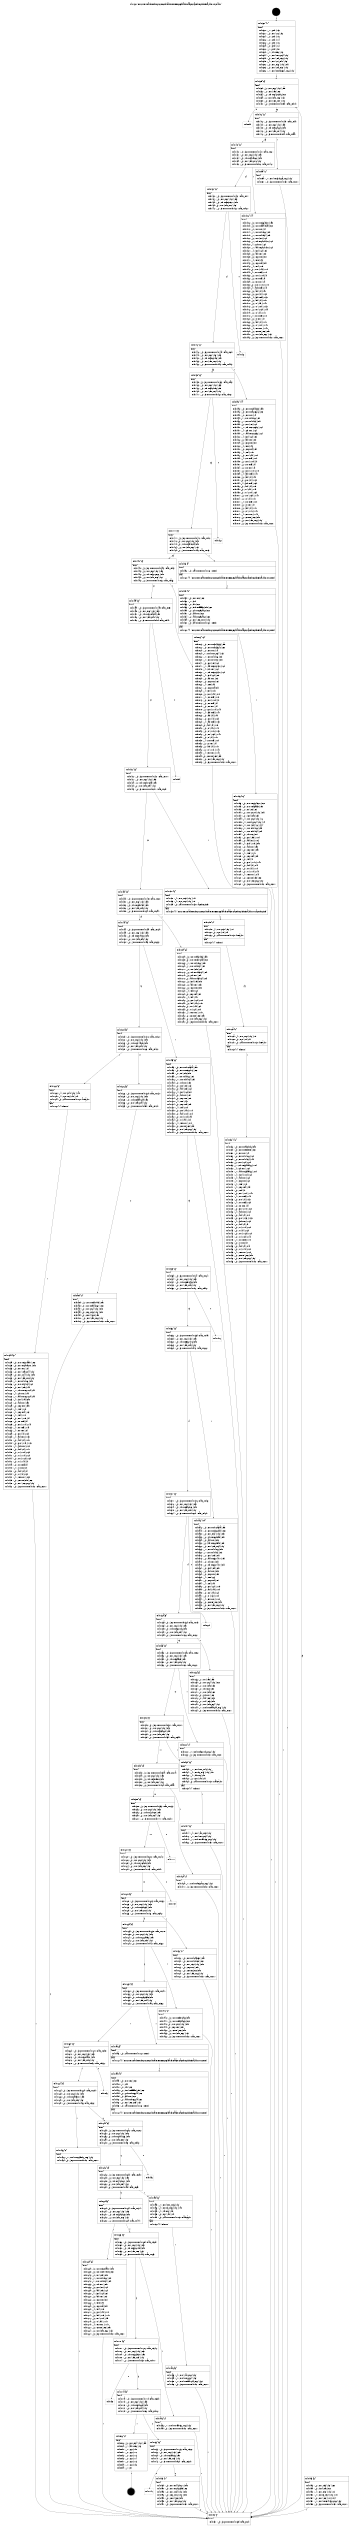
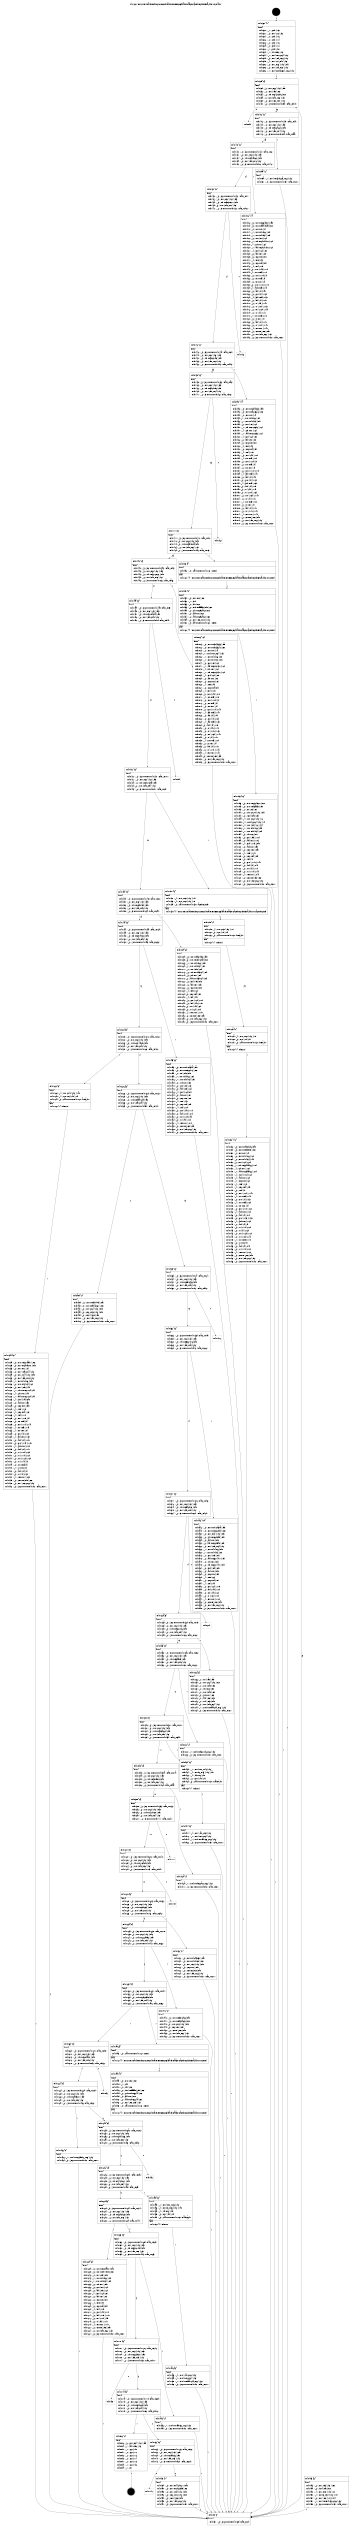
edge "0x4019f3 [83]" -> "0x40153f [25]": now "0x401526 [25]" -> "0x40153f [25]"
